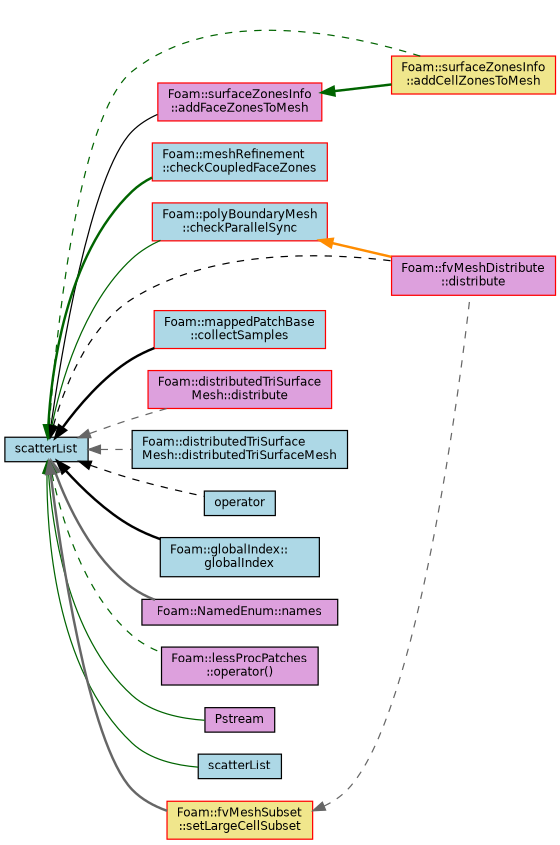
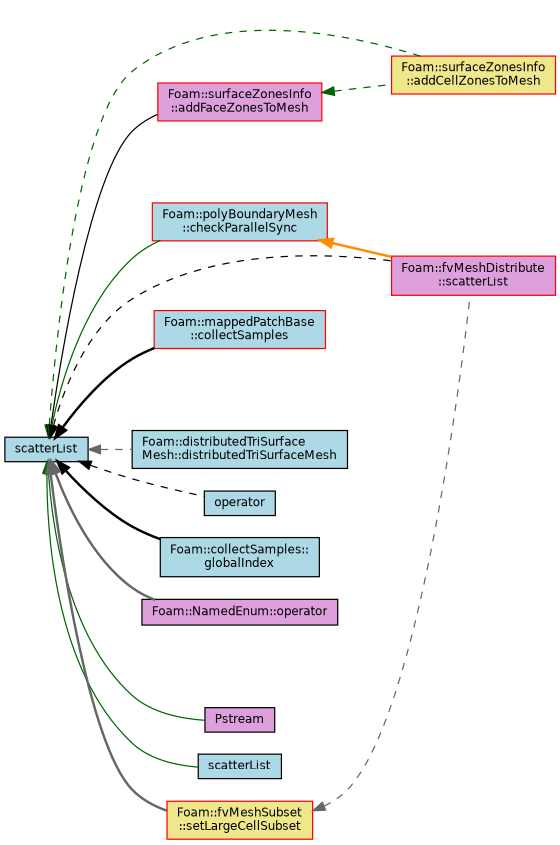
edge "Foam::surfaceZonesInfo ::addCellZonesToMesh" -> "Foam::surfaceZonesInfo ::addFaceZonesToMesh": style bold -> dashed
node "Foam::meshRefinement ::checkCoupledFaceZones": removed
node "Foam::fvMeshDistribute ::distribute": label "Foam::fvMeshDistribute ::distribute" -> "Foam::fvMeshDistribute ::scatterList"
node "Foam::distributedTriSurface Mesh::distribute": removed
node "Foam::globalIndex:: globalIndex": label "Foam::globalIndex:: globalIndex" -> "Foam::collectSamples:: globalIndex"
node "Foam::NamedEnum::names": label "Foam::NamedEnum::names" -> "Foam::NamedEnum::operator"
node "Foam::lessProcPatches ::operator()": removed
